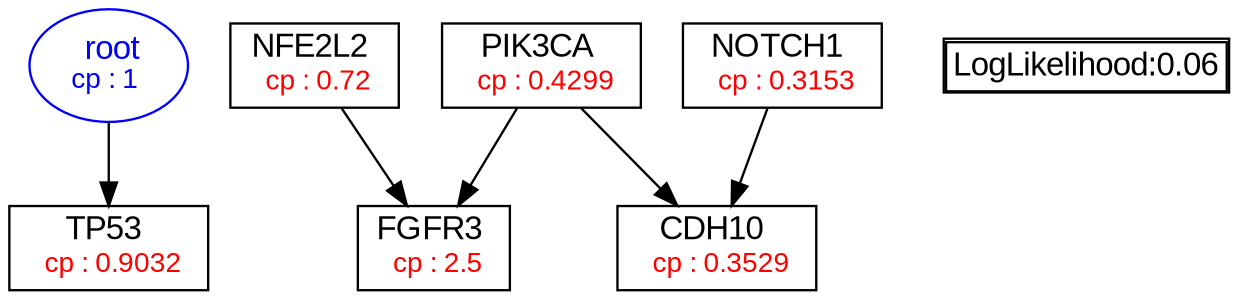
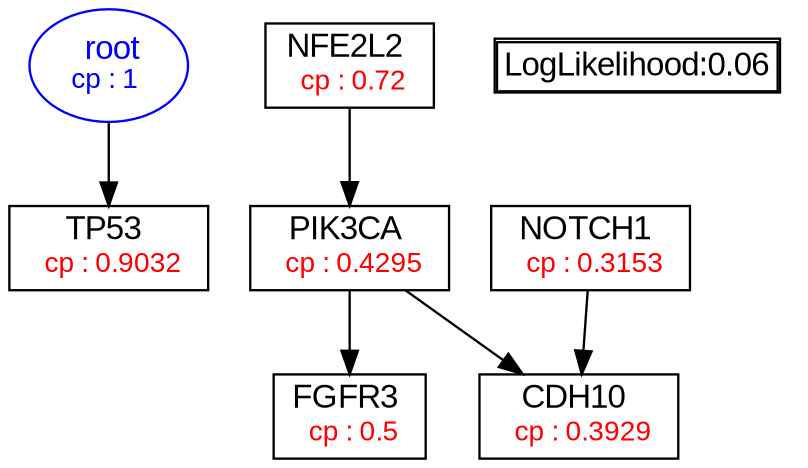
node "PIK3CA": text "cp : 0.4299" -> "cp : 0.4295"
edge "NFE2L2" -> "FGFR3": now "NFE2L2" -> "PIK3CA"
node "FGFR3": text "cp : 2.5" -> "cp : 0.5"
node "CDH10": text "cp : 0.3529" -> "cp : 0.3929"
